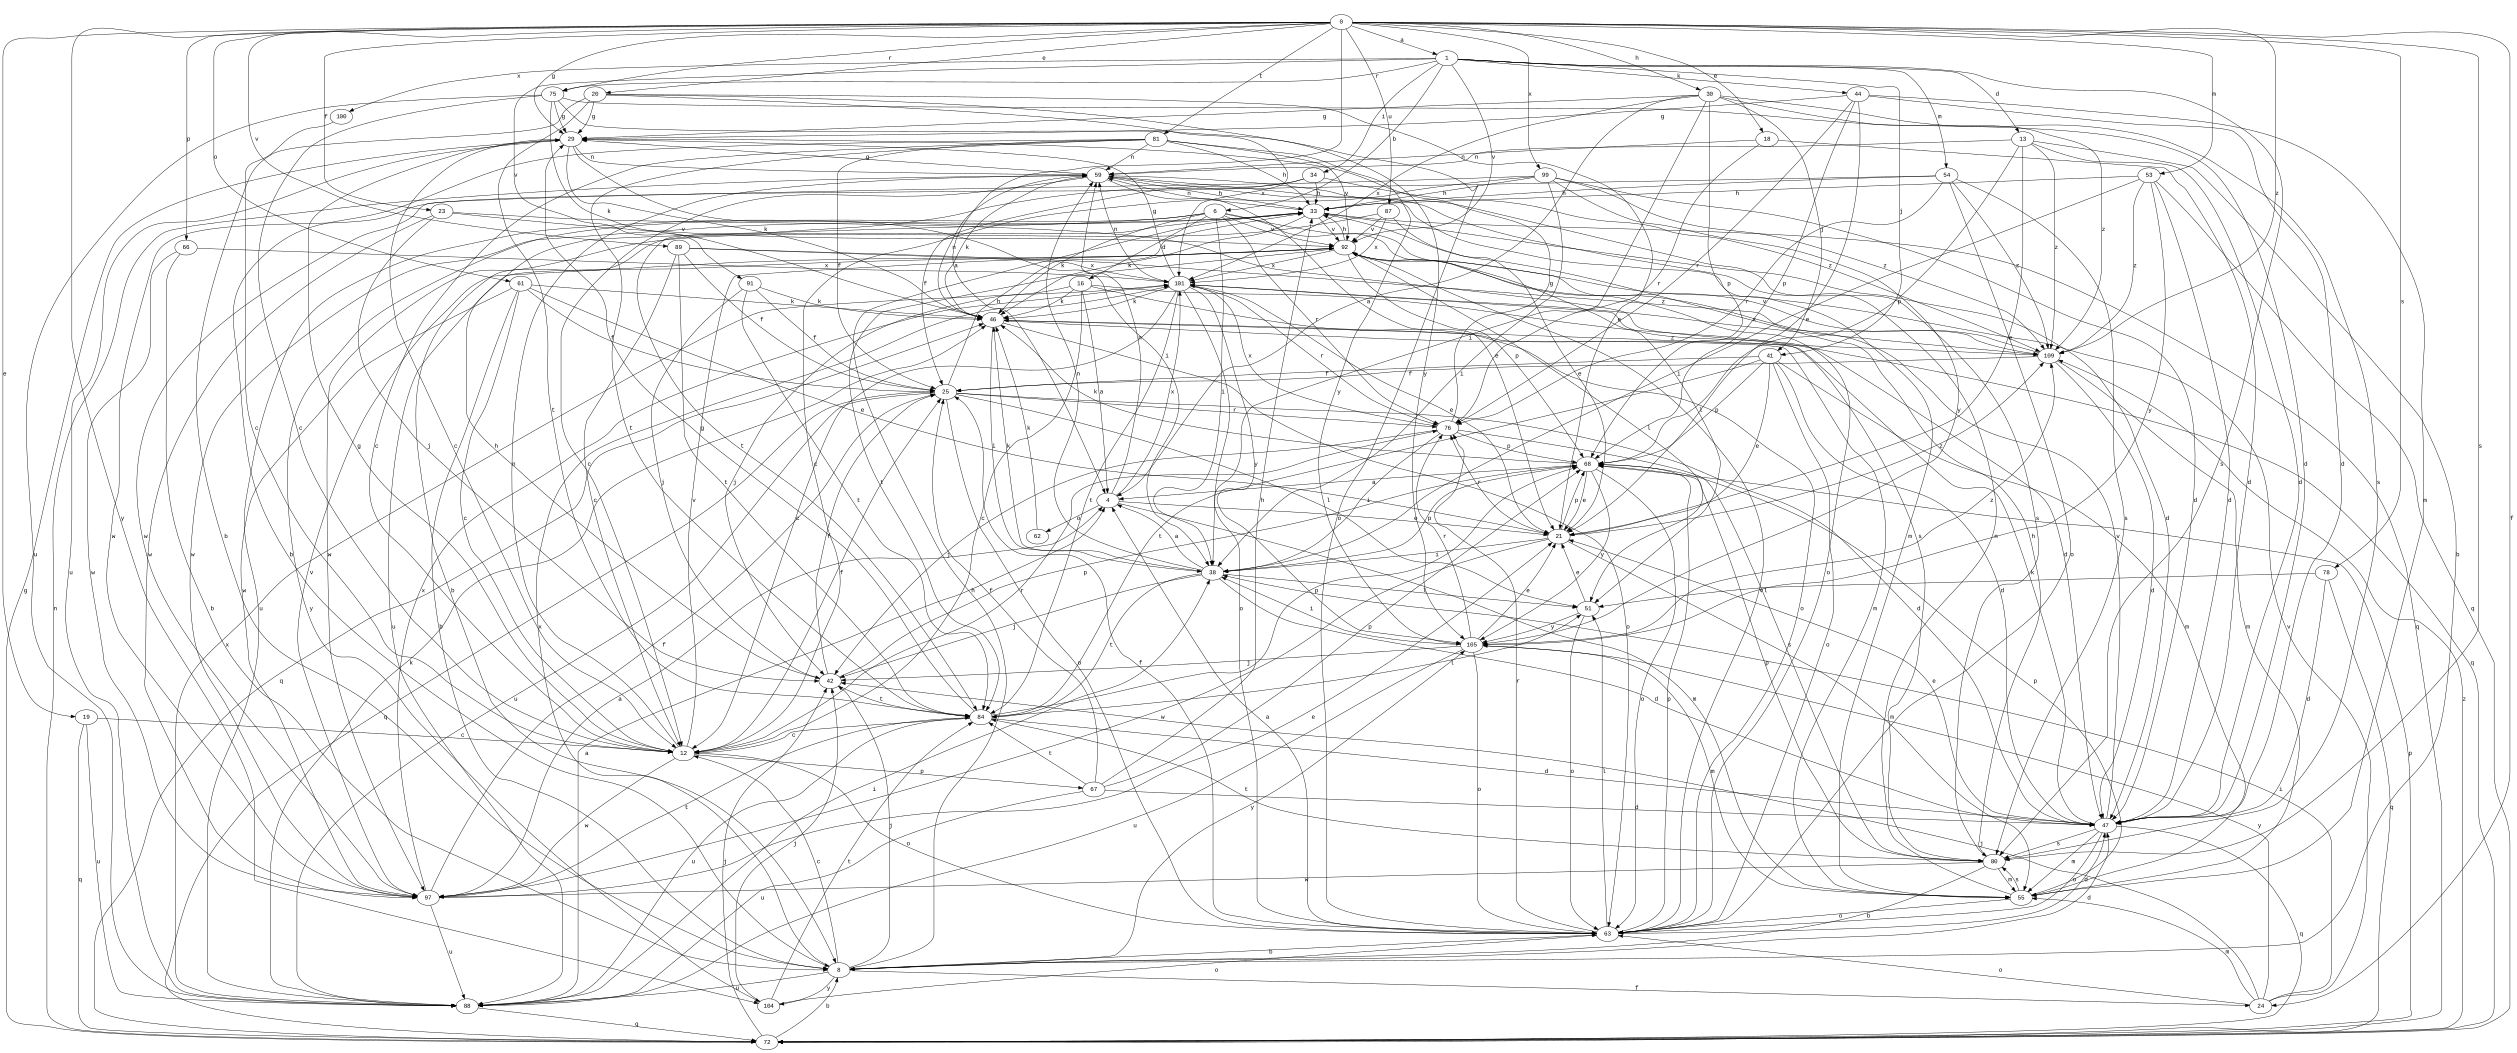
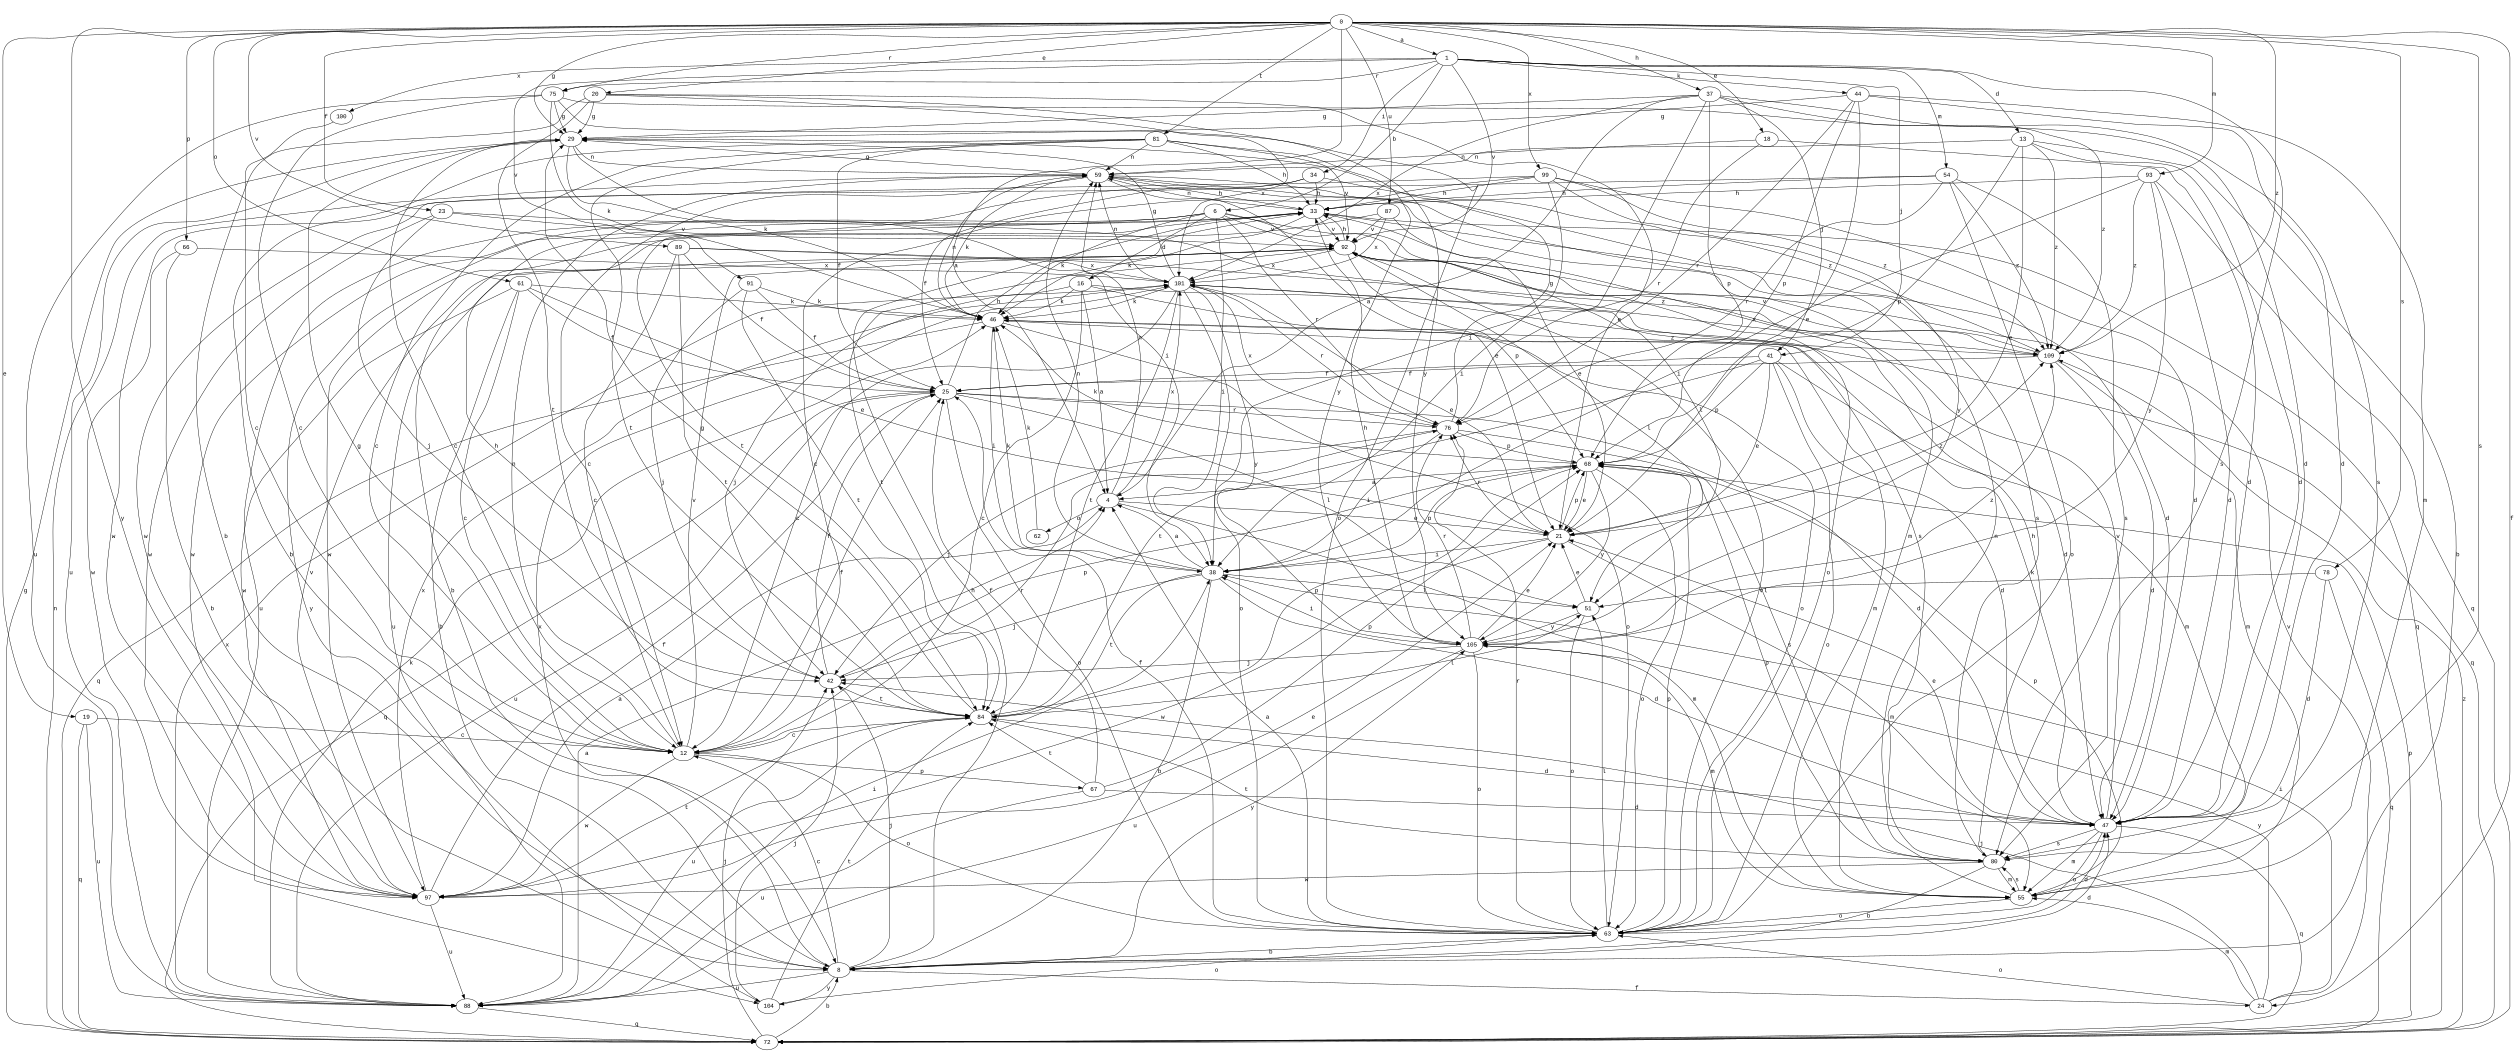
node "30": label "30" -> "37"
node "53": label "53" -> "93"
edge "67" -> "33": now "105" -> "33"
edge "72" -> "46": reversed
edge "38" -> "8": added, label "b"
